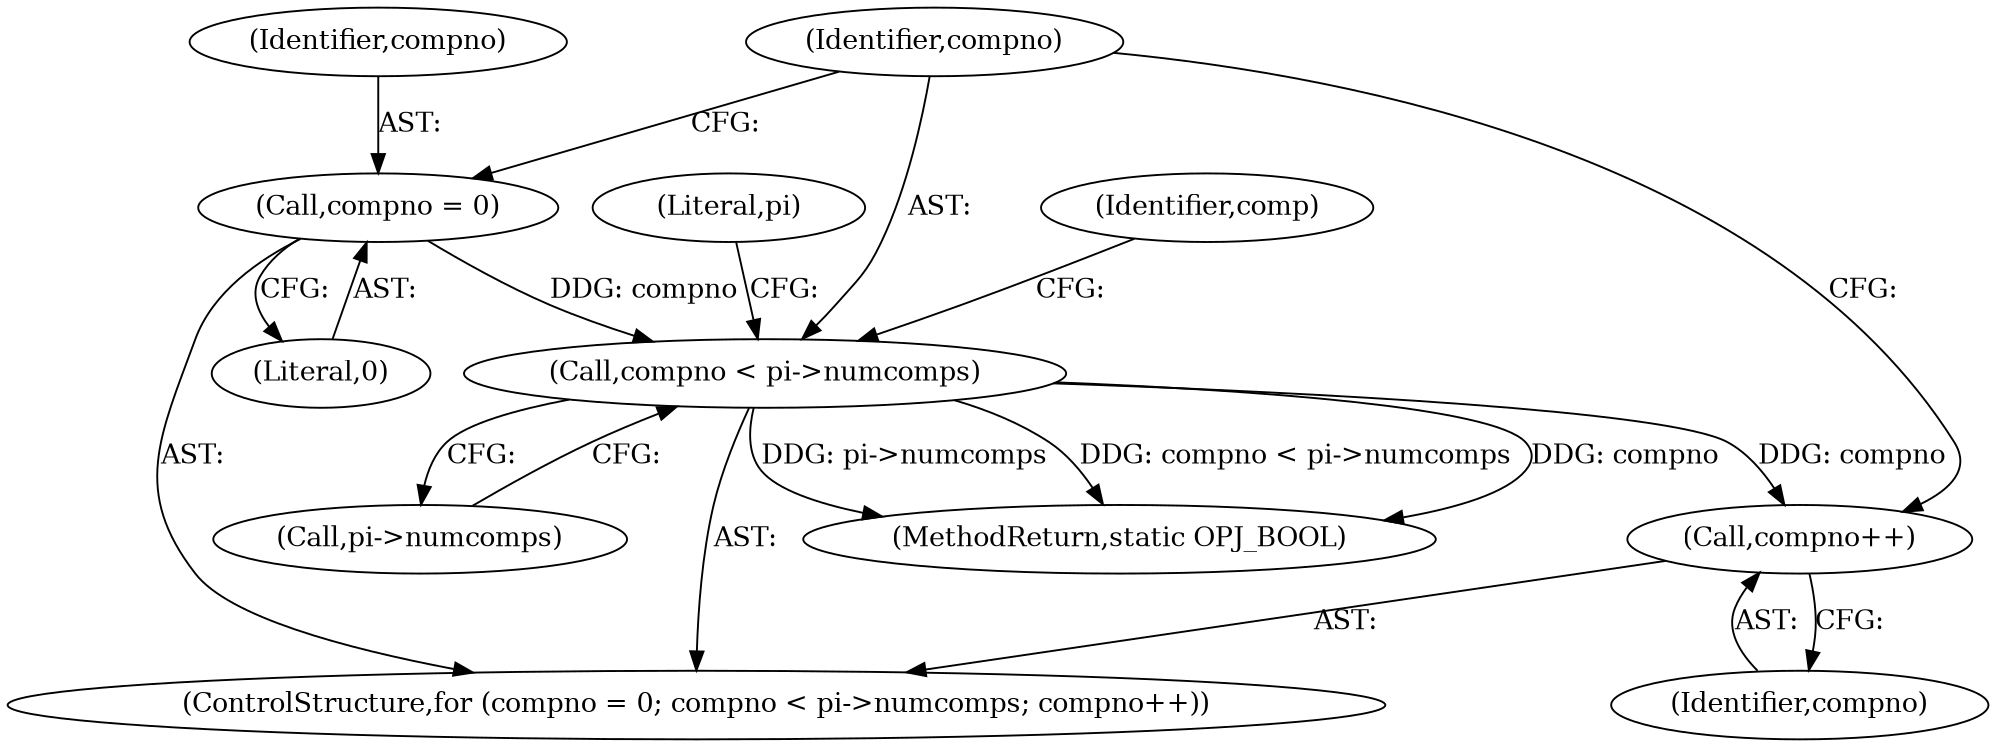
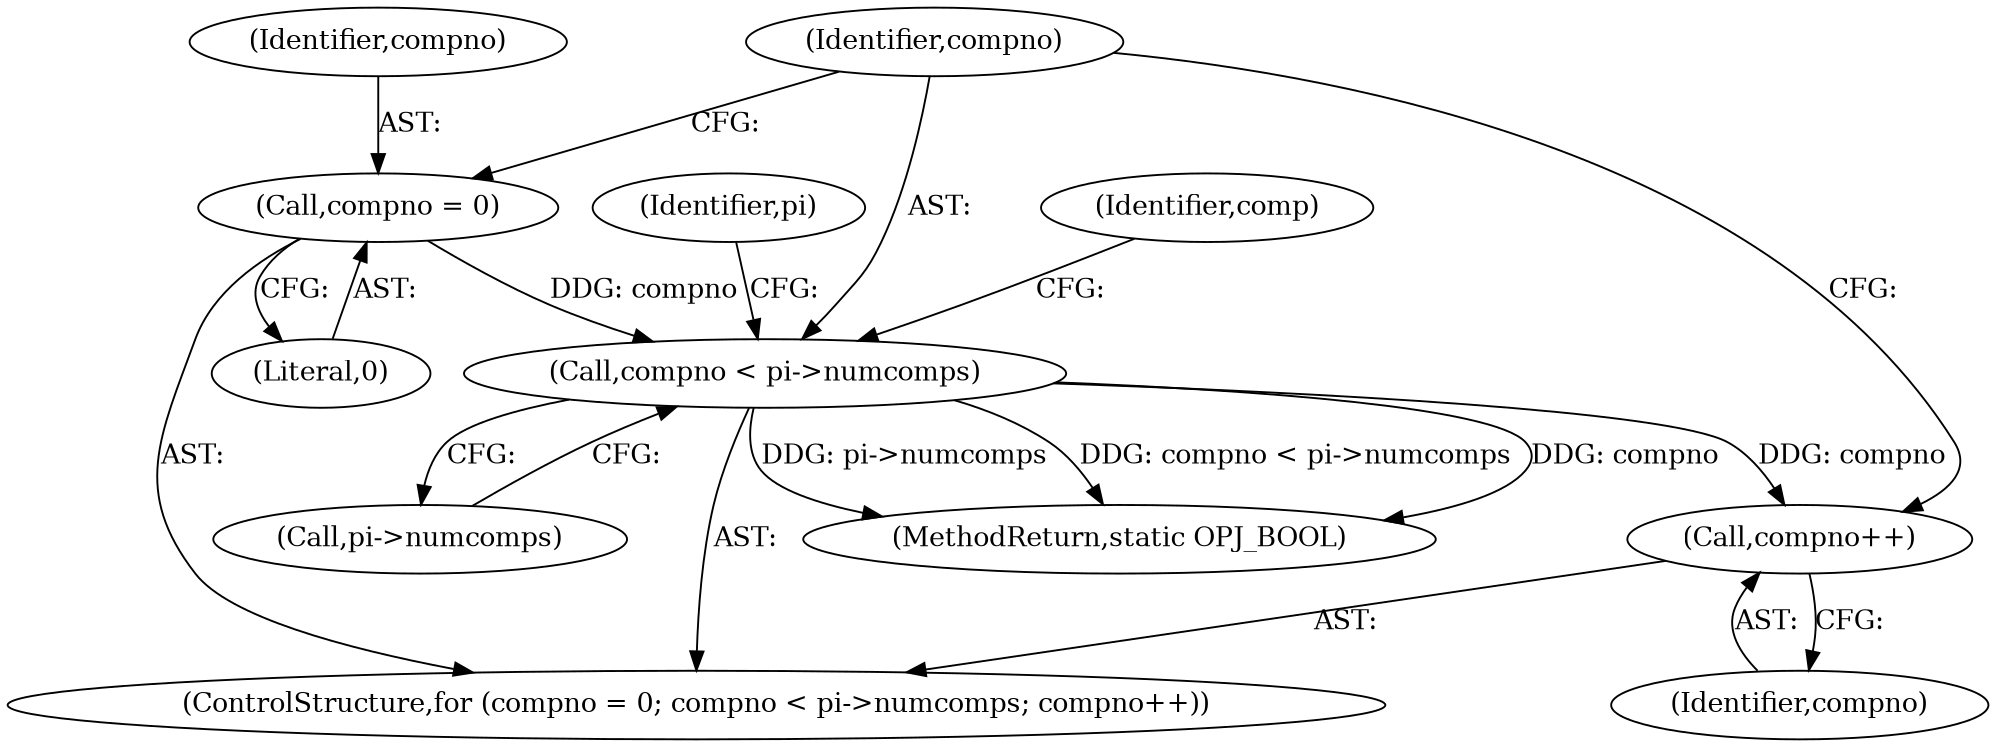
node "(Literal,pi)": label "(Literal,pi)" -> "(Identifier,pi)"
